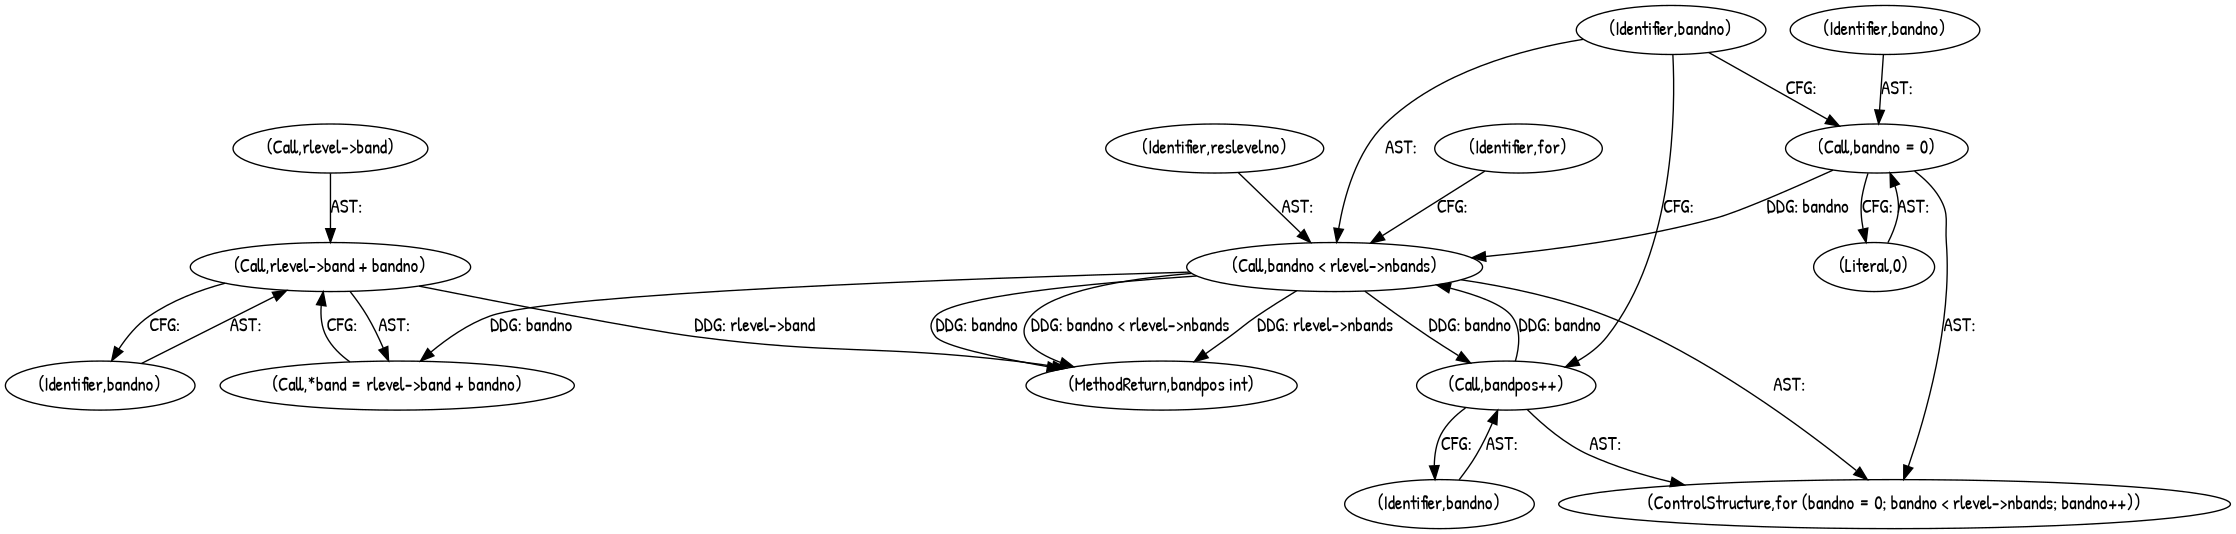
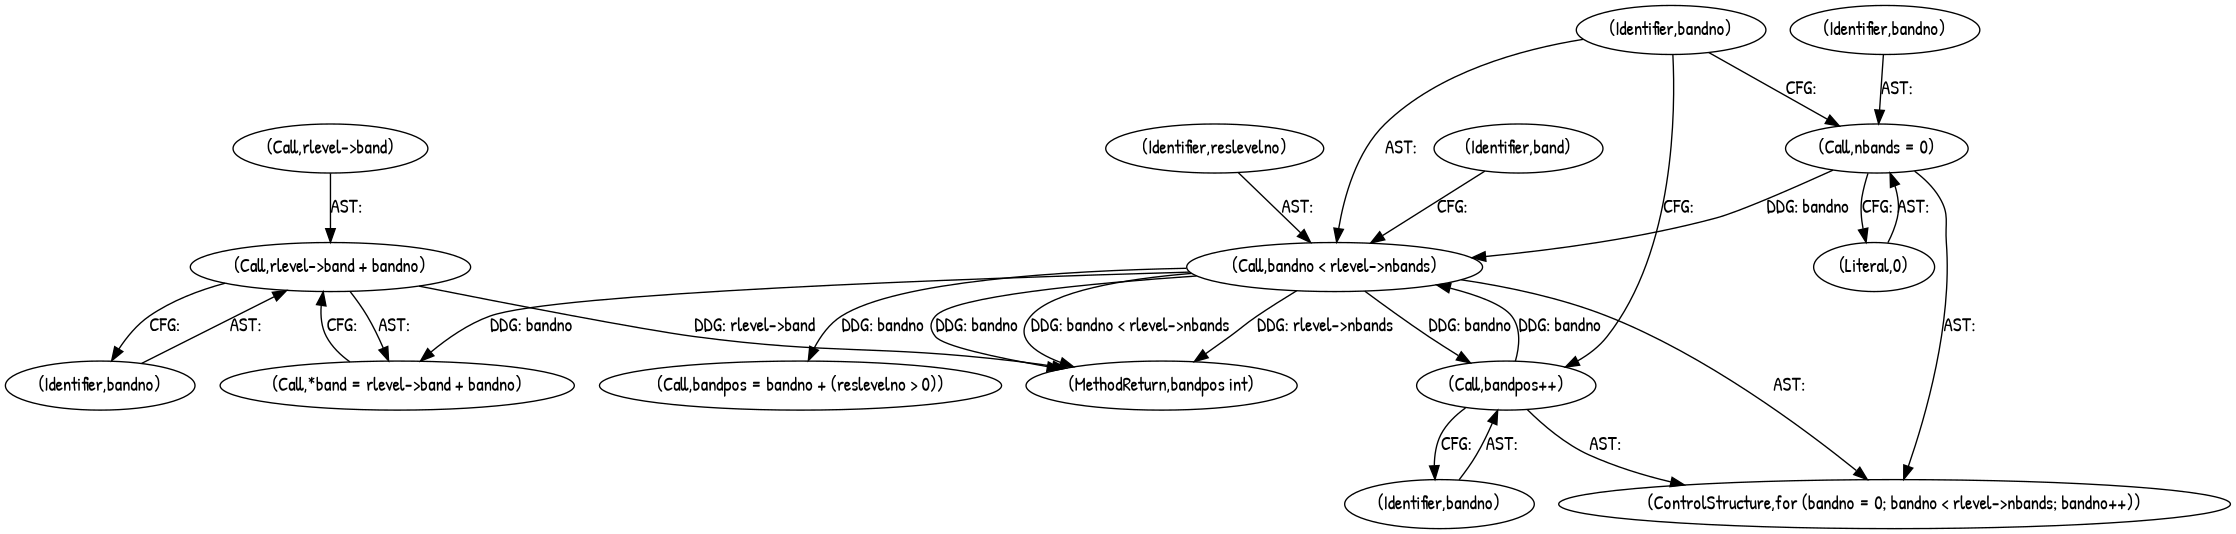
node "(Identifier,for)": label "(Identifier,for)" -> "(Identifier,band)"
node "(Call,bandno = 0)": label "(Call,bandno = 0)" -> "(Call,nbands = 0)"
node "(Call,bandpos = bandno + (reslevelno > 0))": added
